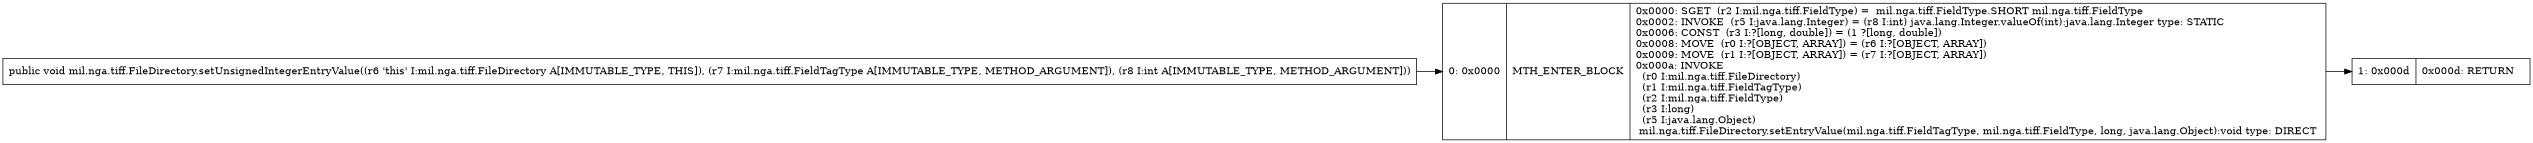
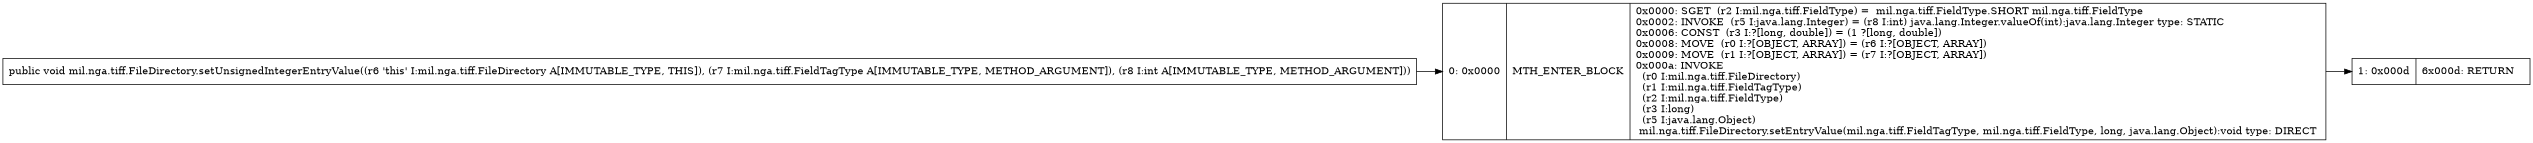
node "1: 0x000d": text "0x000d: RETURN" -> "6x000d: RETURN"
